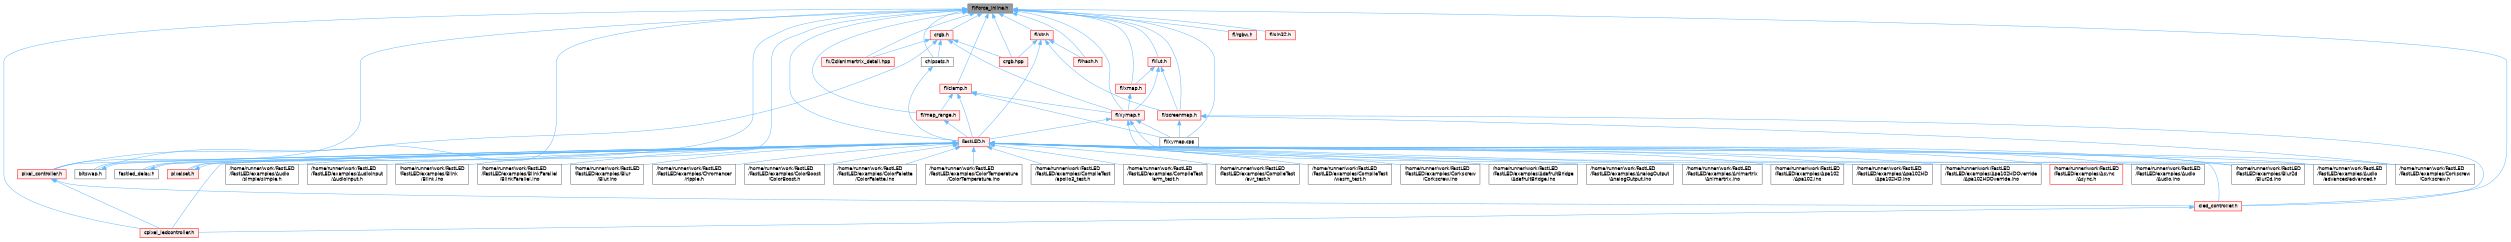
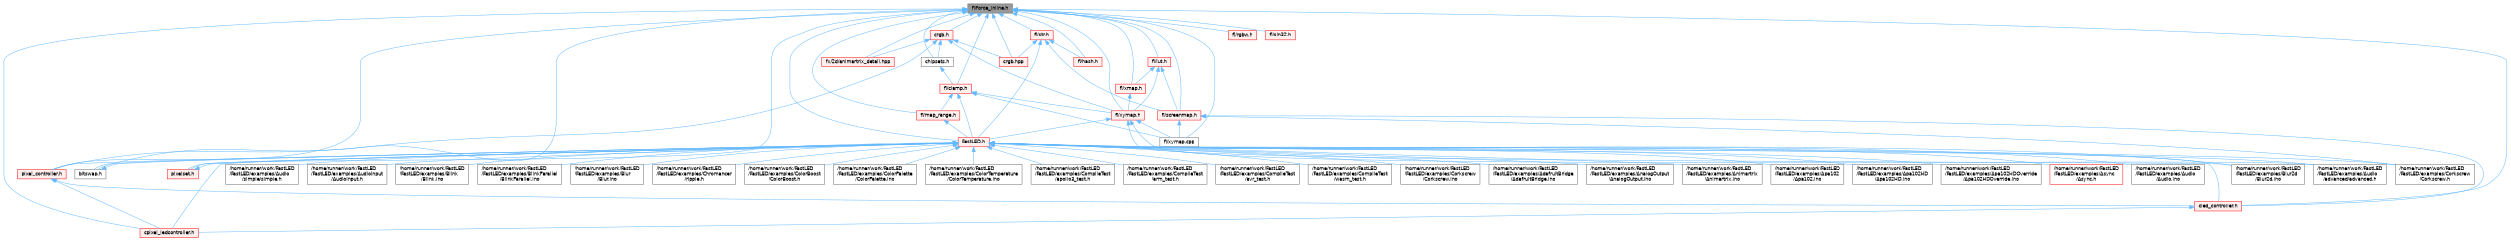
edge "FastLED.h" -> "chipsets.h": now "fl/clamp.h" -> "chipsets.h"
node "fastled_delay.h": removed
